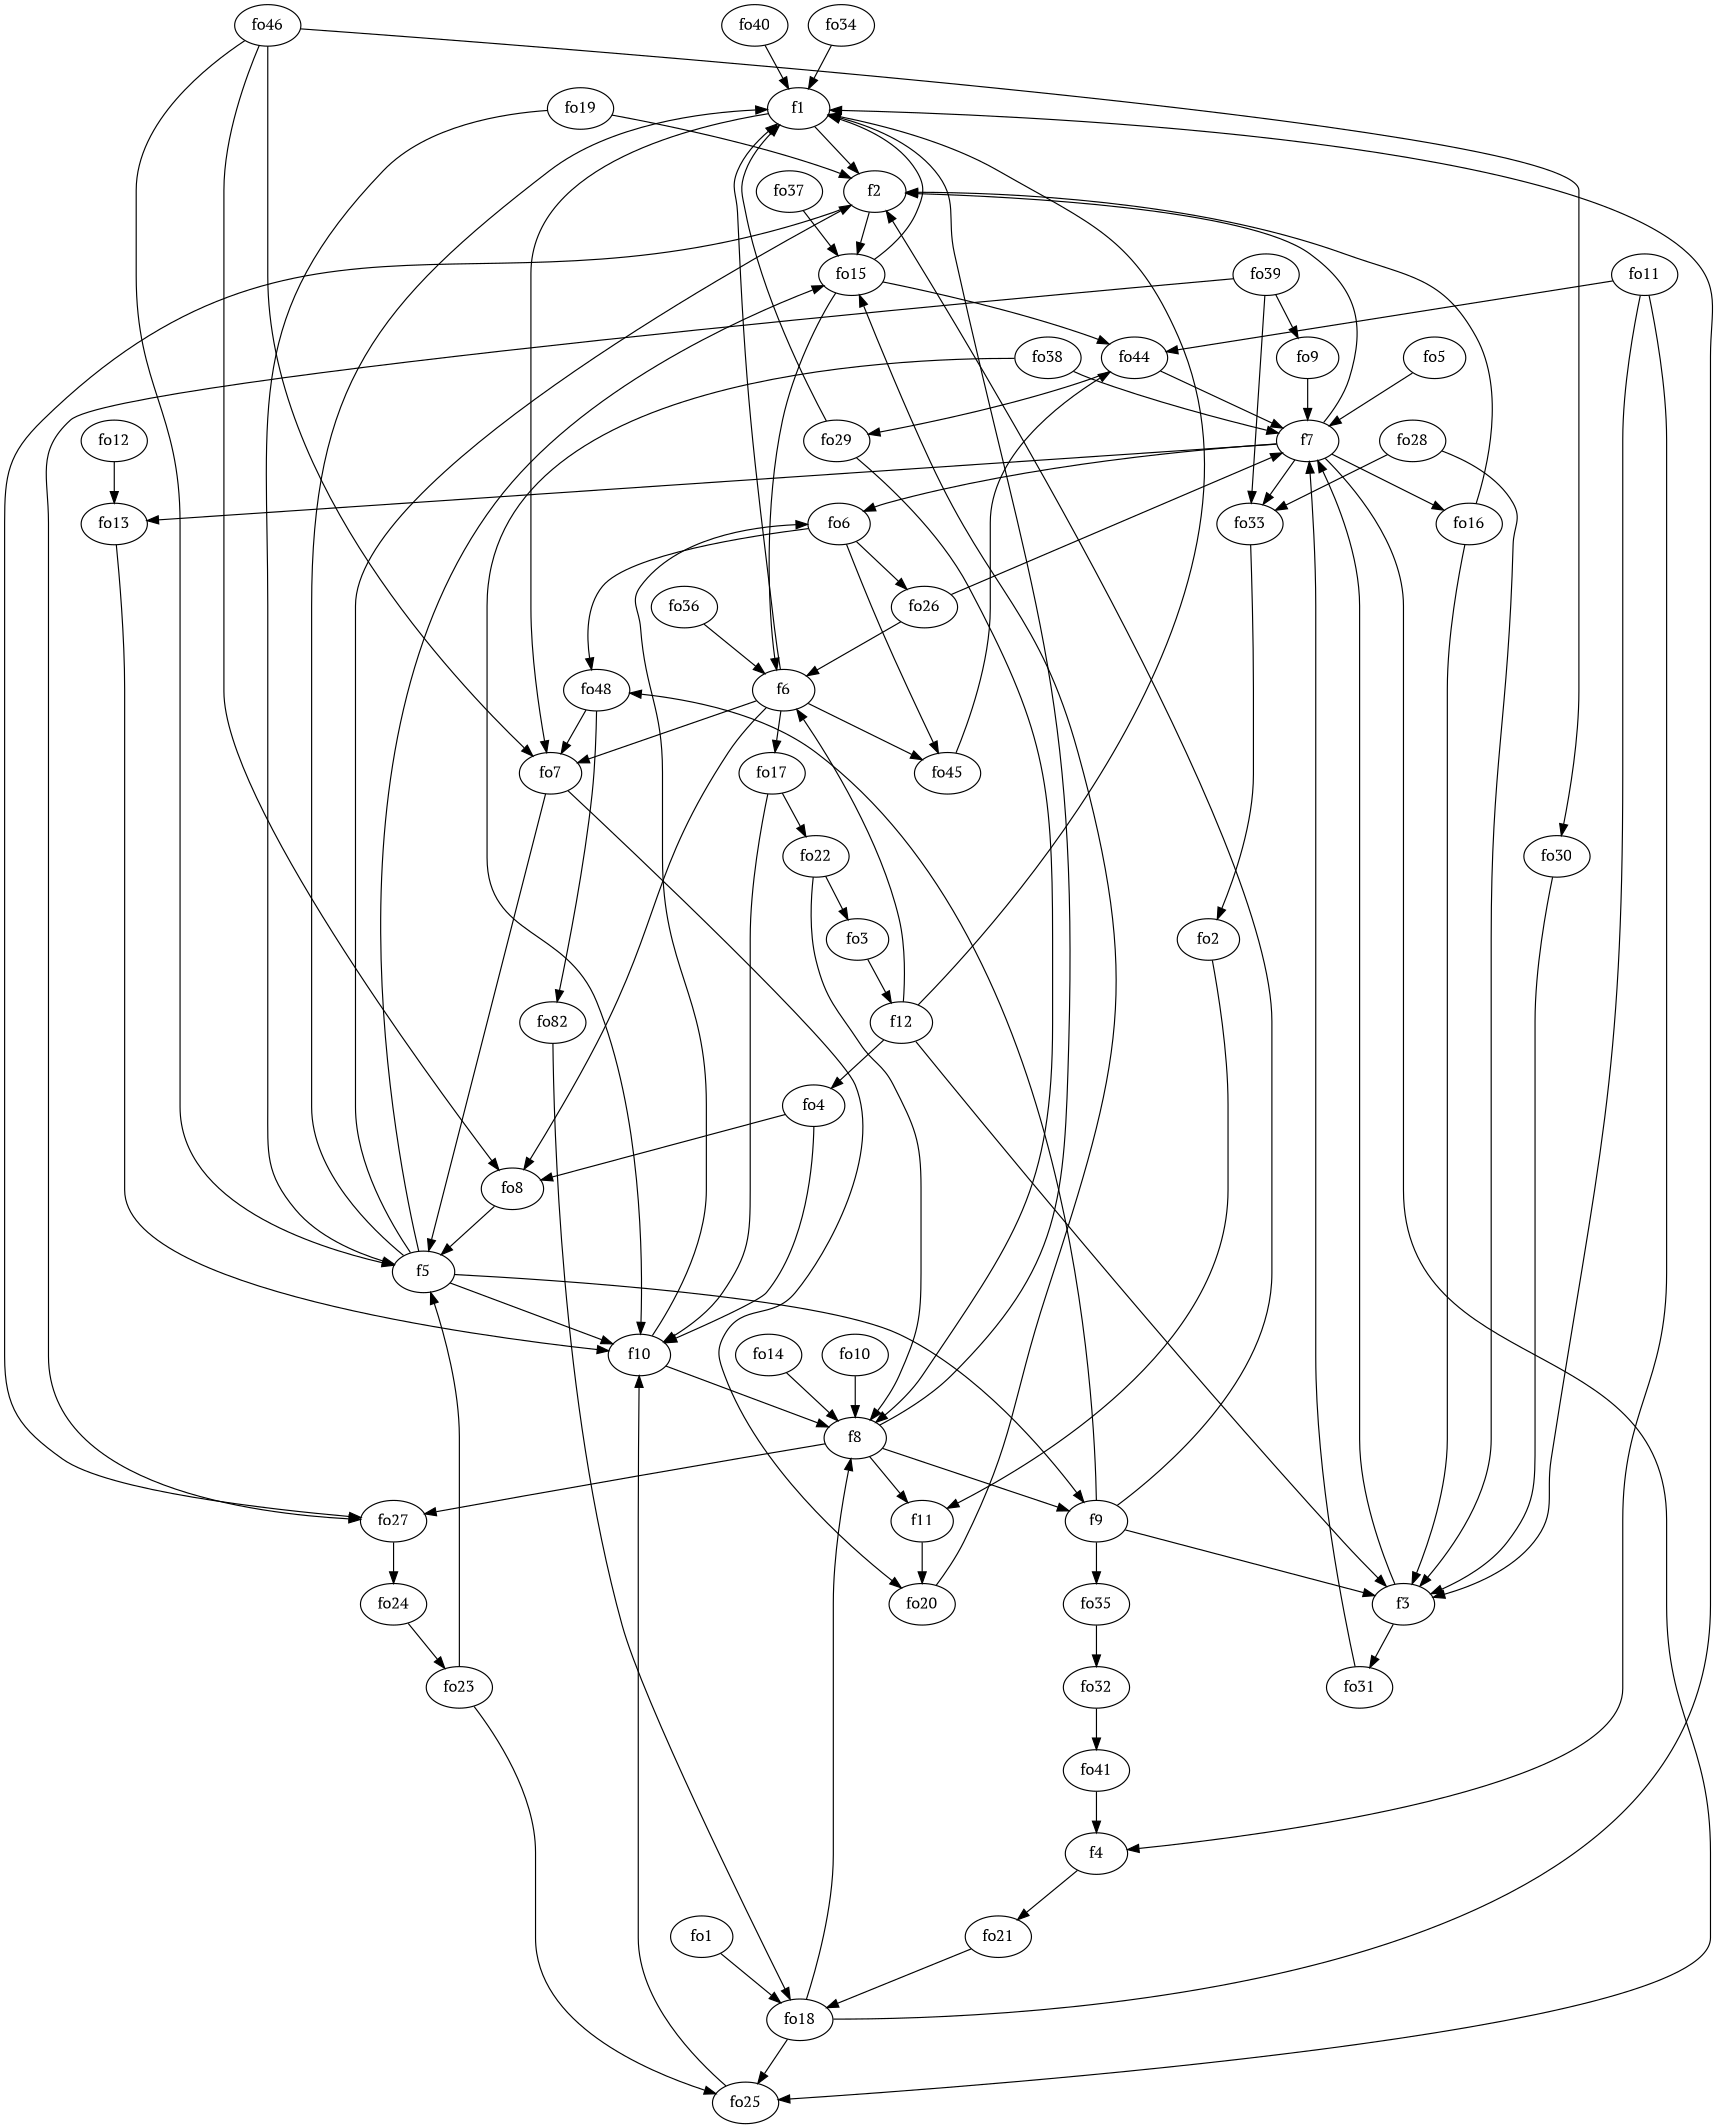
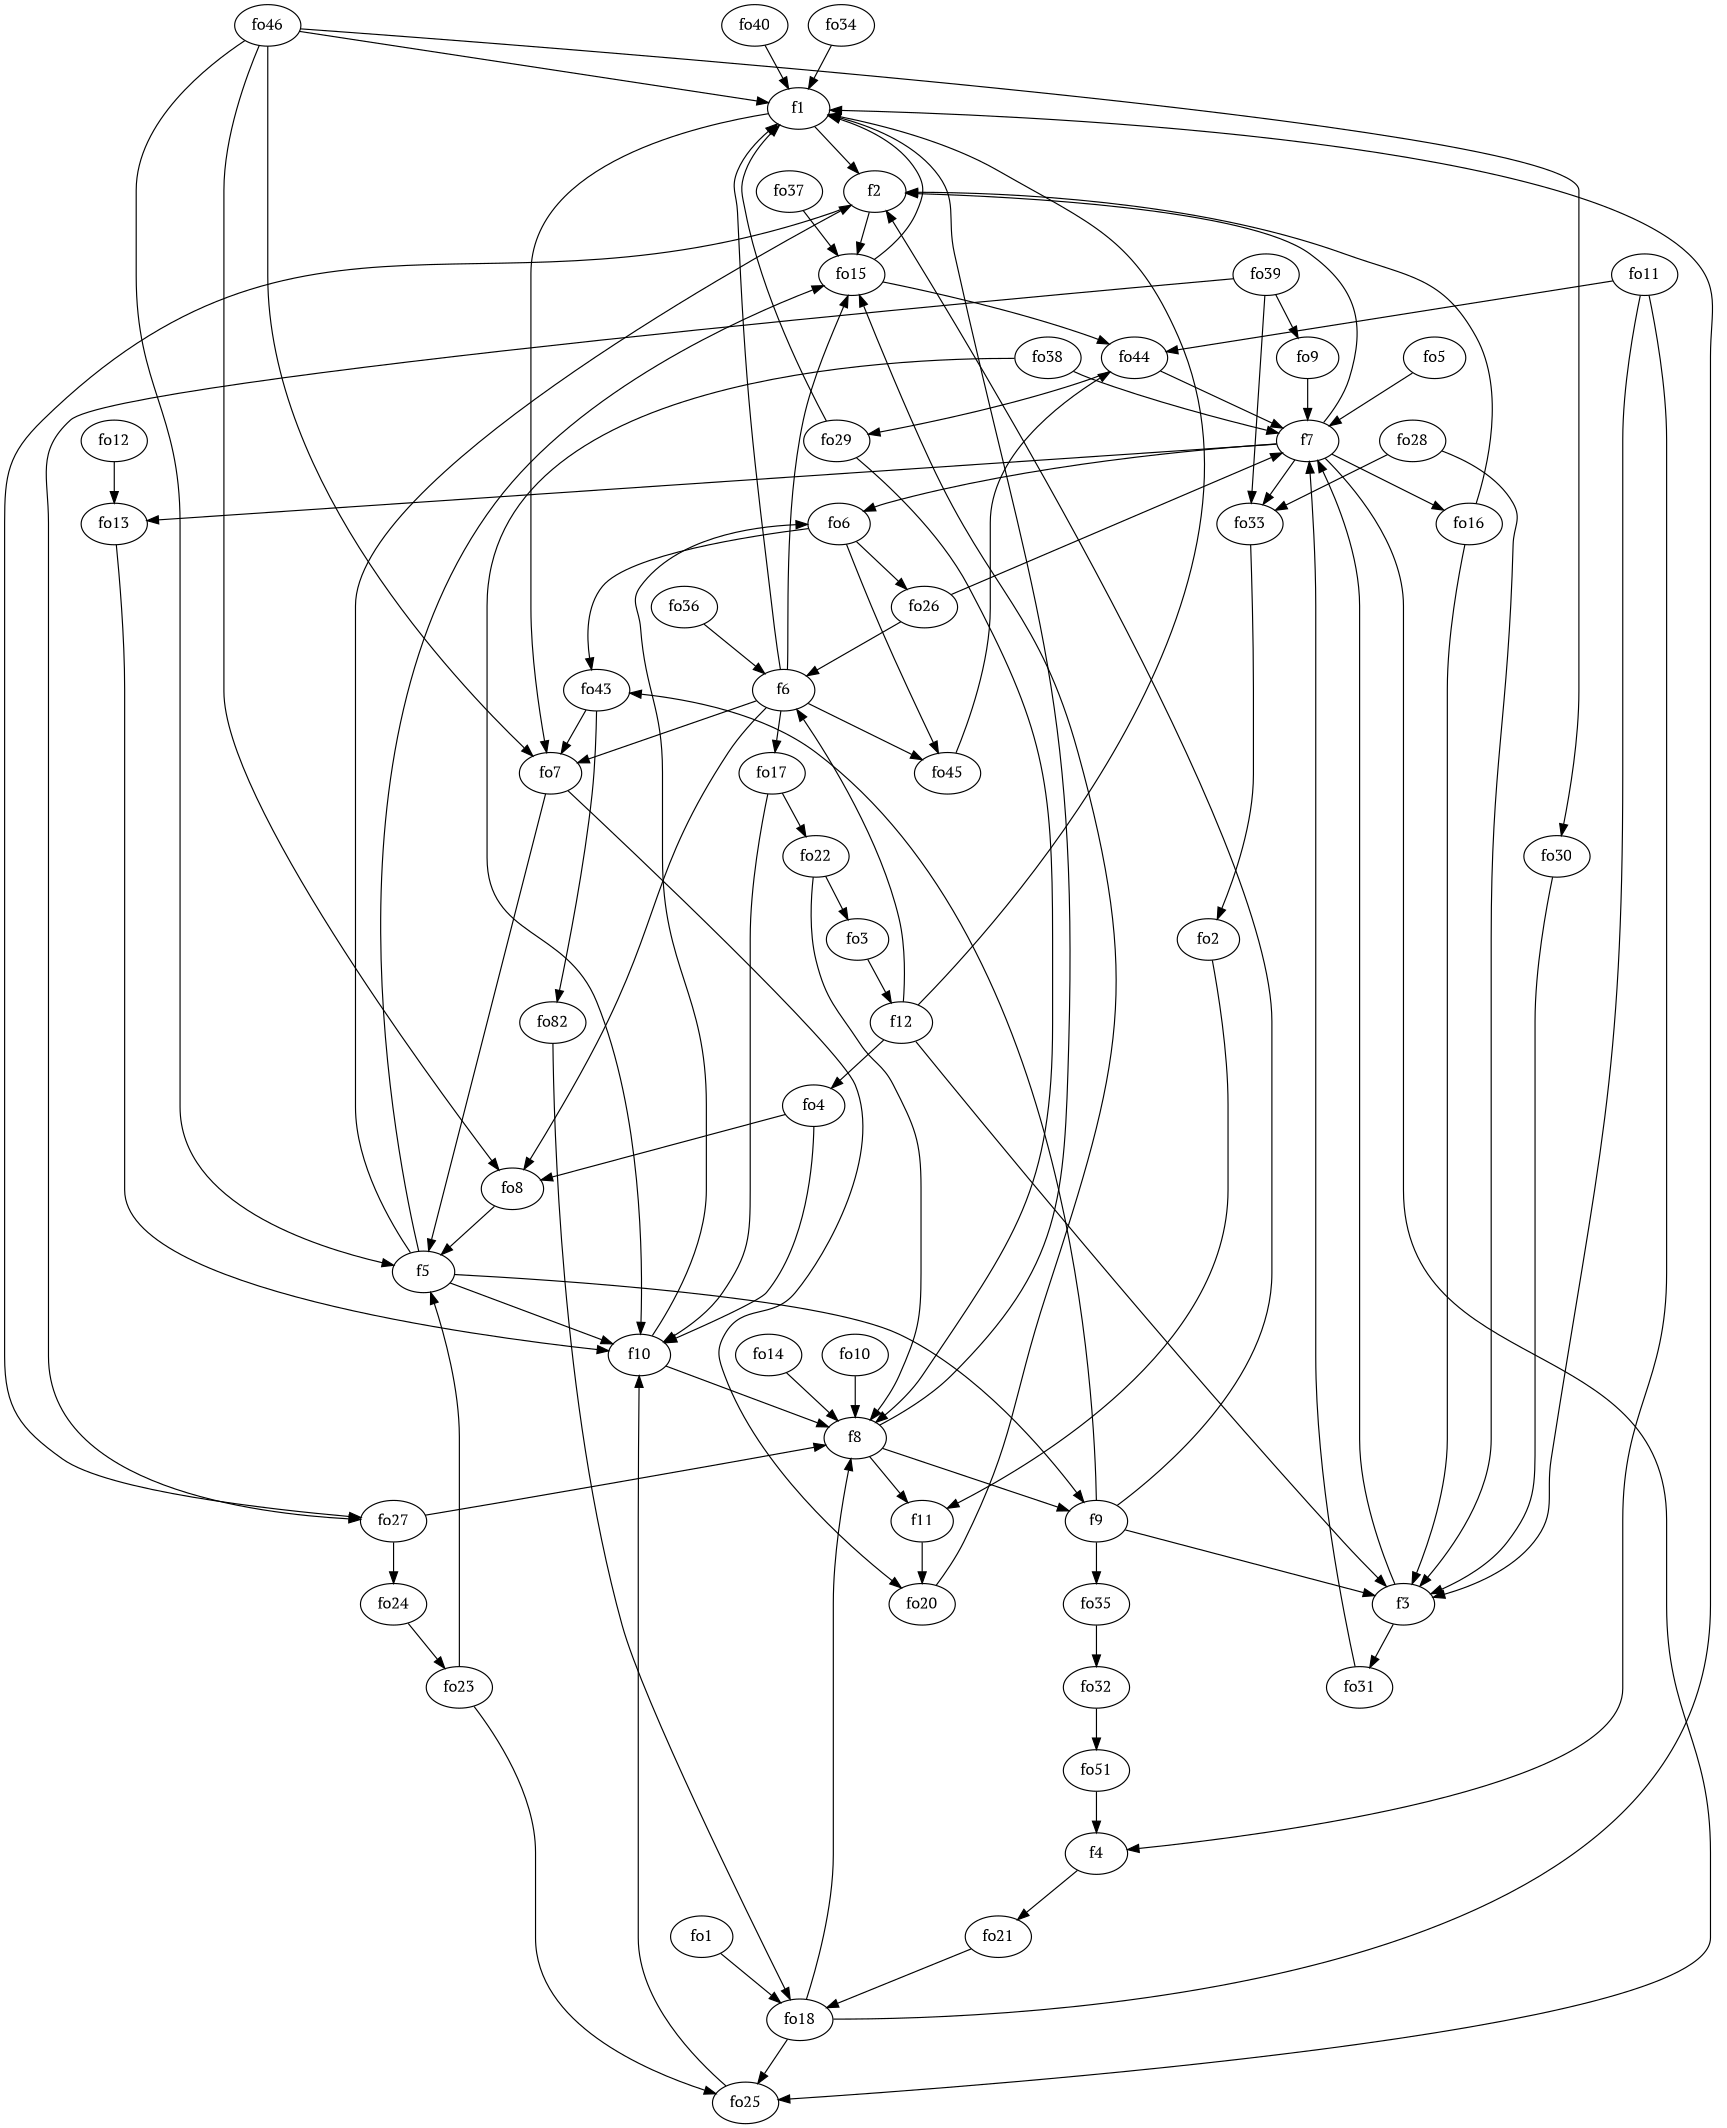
node "fo19": removed
edge "fo15" -> "f6": reversed
edge "f5" -> "f1": now "fo46" -> "f1"
node "fo48": label "fo48" -> "fo43"
edge "f8" -> "fo27": reversed
node "fo41": label "fo41" -> "fo51"
